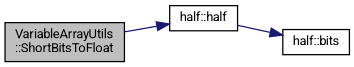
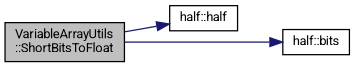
edge "half::half" -> "half::bits": now "VariableArrayUtils ::ShortBitsToFloat" -> "half::bits"
